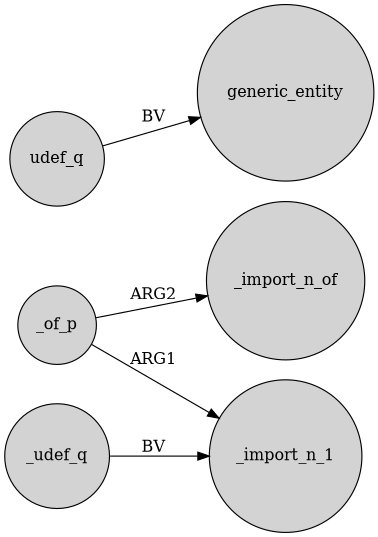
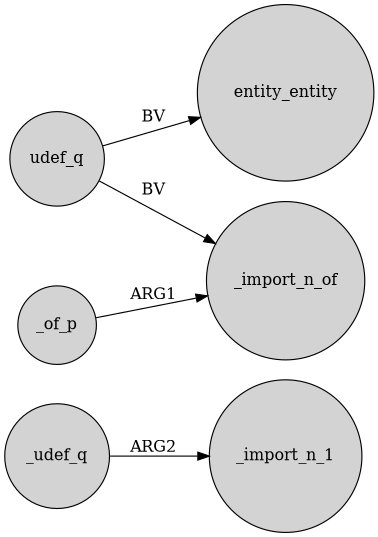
node "generic_entity": label "generic_entity" -> "entity_entity"
edge "udef_q" -> "_import_n_of": added, label "BV"
edge "_of_p" -> "_import_n_of": label "ARG2" -> "ARG1"
edge "_of_p" -> "_import_n_1": removed, label "ARG1"
edge "_udef_q" -> "_import_n_1": label "BV" -> "ARG2"
